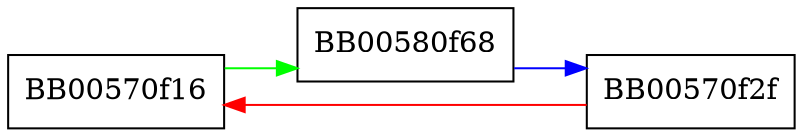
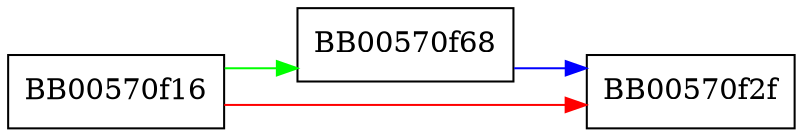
node "BB00580f68": label "BB00580f68" -> "BB00570f68"
edge "BB00570f2f" -> "BB00570f16": reversed
